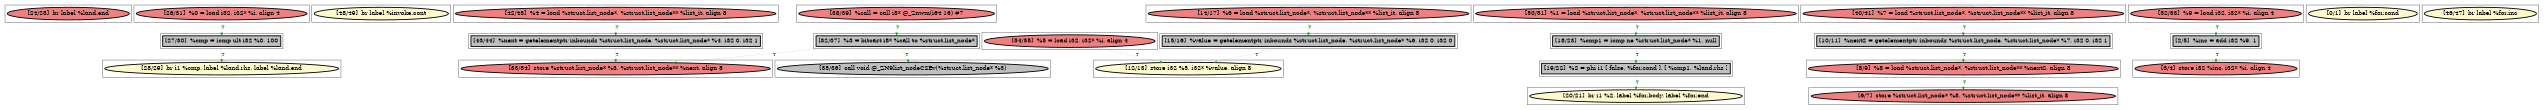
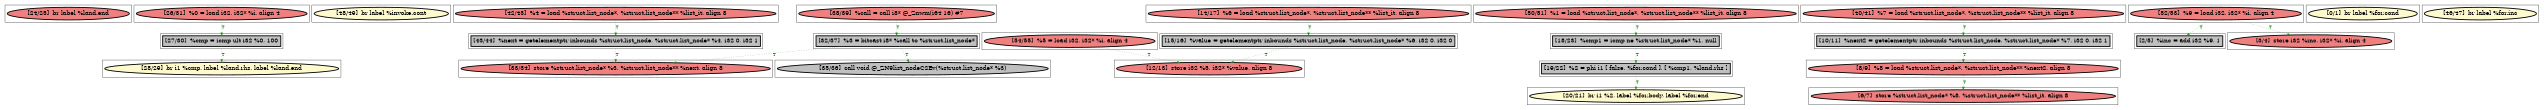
edge "[2/5]  %inc = add i32 %9, 1" -> "[3/4]  store i32 %inc, i32* %i, align 4": now "[52/53]  %9 = load i32, i32* %i, align 4" -> "[3/4]  store i32 %inc, i32* %i, align 4"
node "[12/13]  store i32 %5, i32* %value, align 8": fillcolor lemonchiffon -> lightcoral
